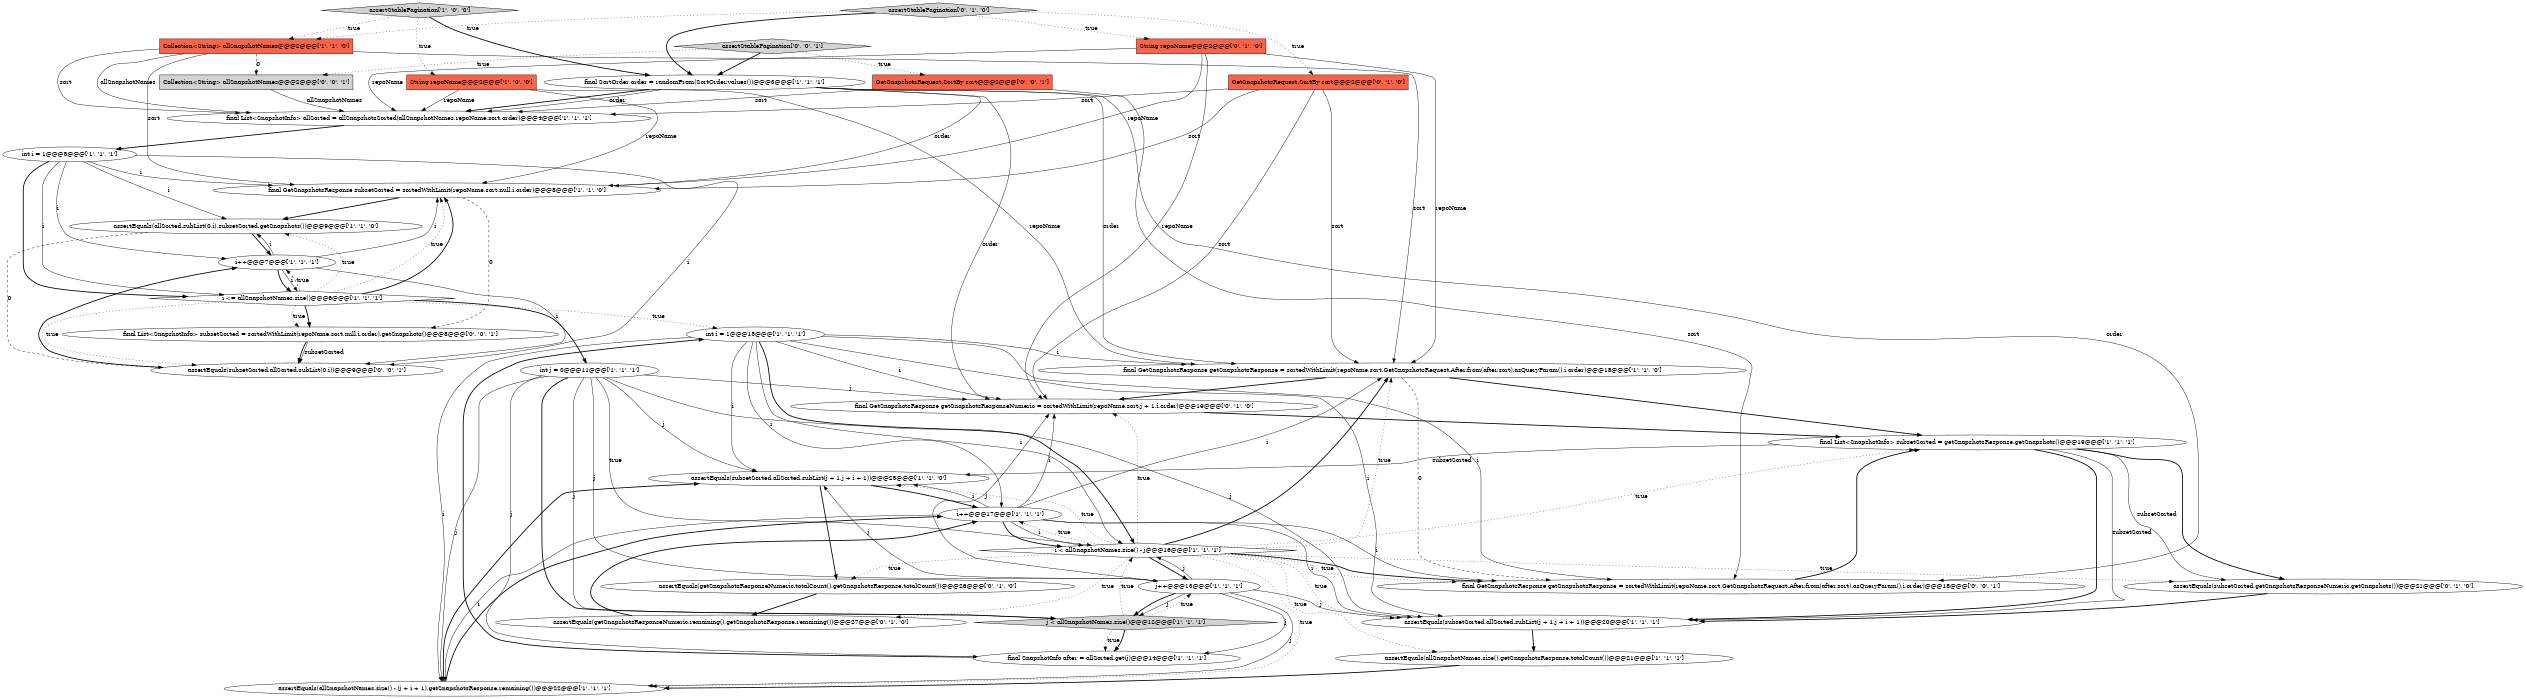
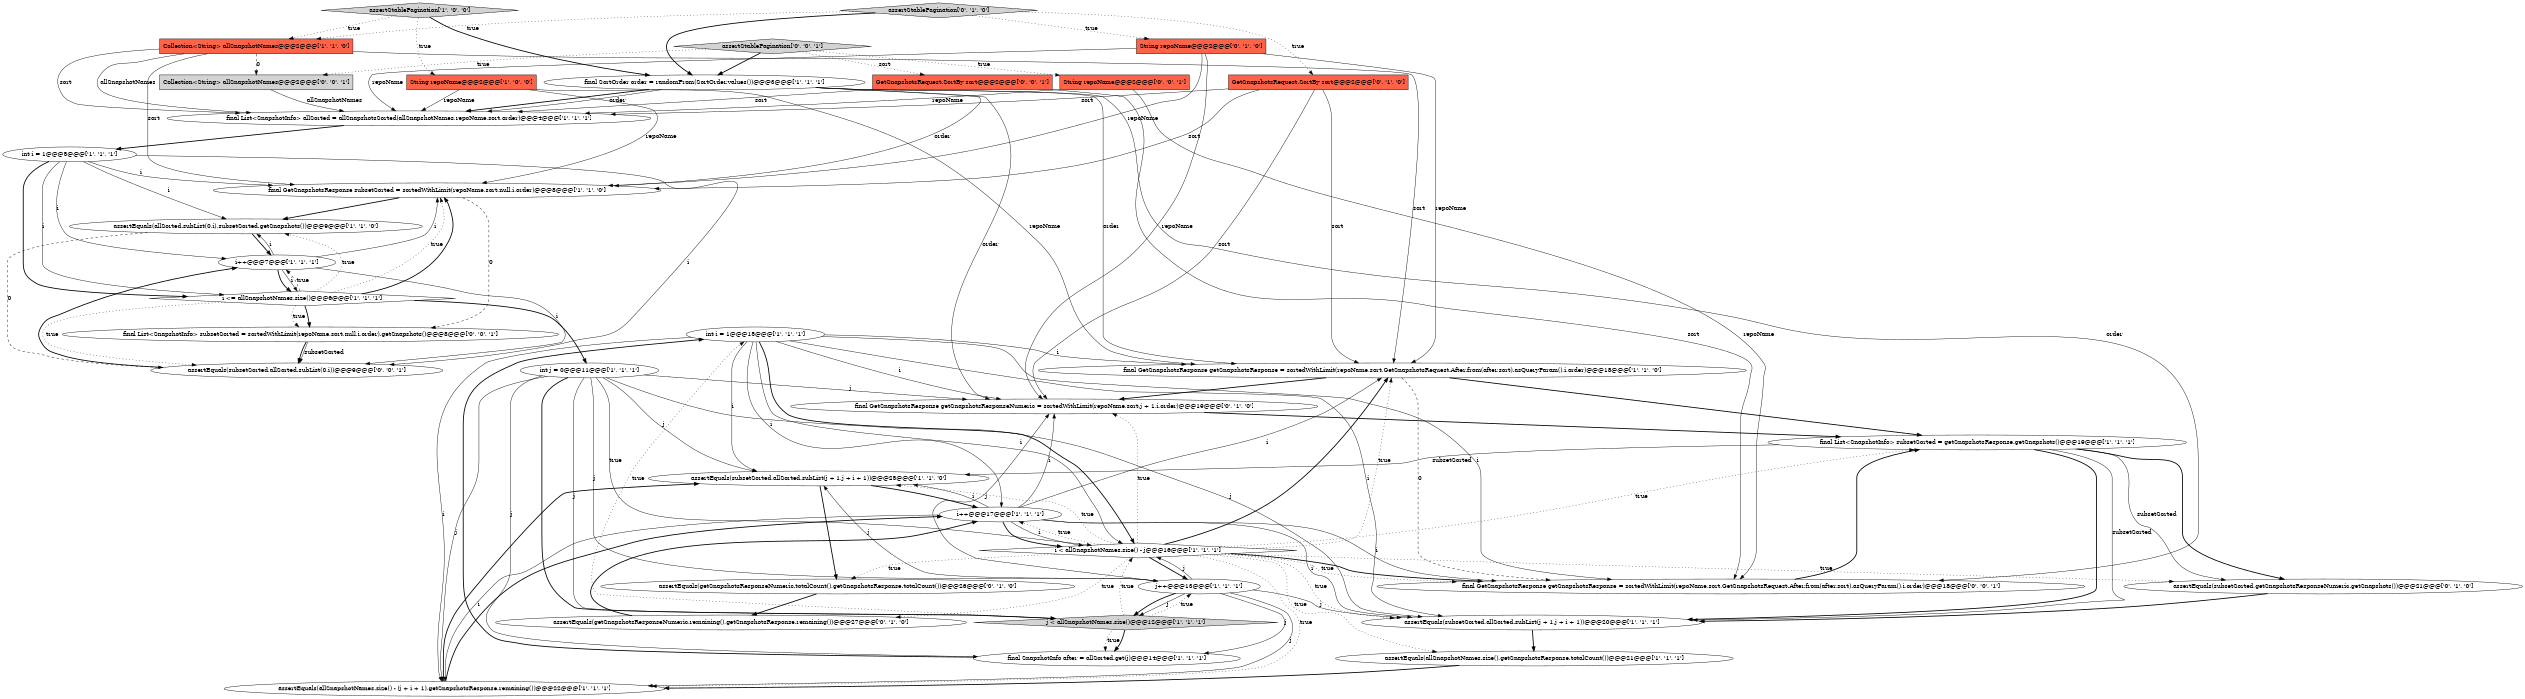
edge "assertStablePagination['0', '0', '1']" -> "GetSnapshotsRequest.SortBy sort@@@2@@@['0', '0', '1']": label "true" -> "sort"
node "String repoName@@@2@@@['0', '0', '1']": added
edge "i <= allSnapshotNames.size()@@@6@@@['1', '1', '1']" -> "int i = 1@@@15@@@['1', '1', '1']": now "j < allSnapshotNames.size()@@@12@@@['1', '1', '1']" -> "int i = 1@@@15@@@['1', '1', '1']"
